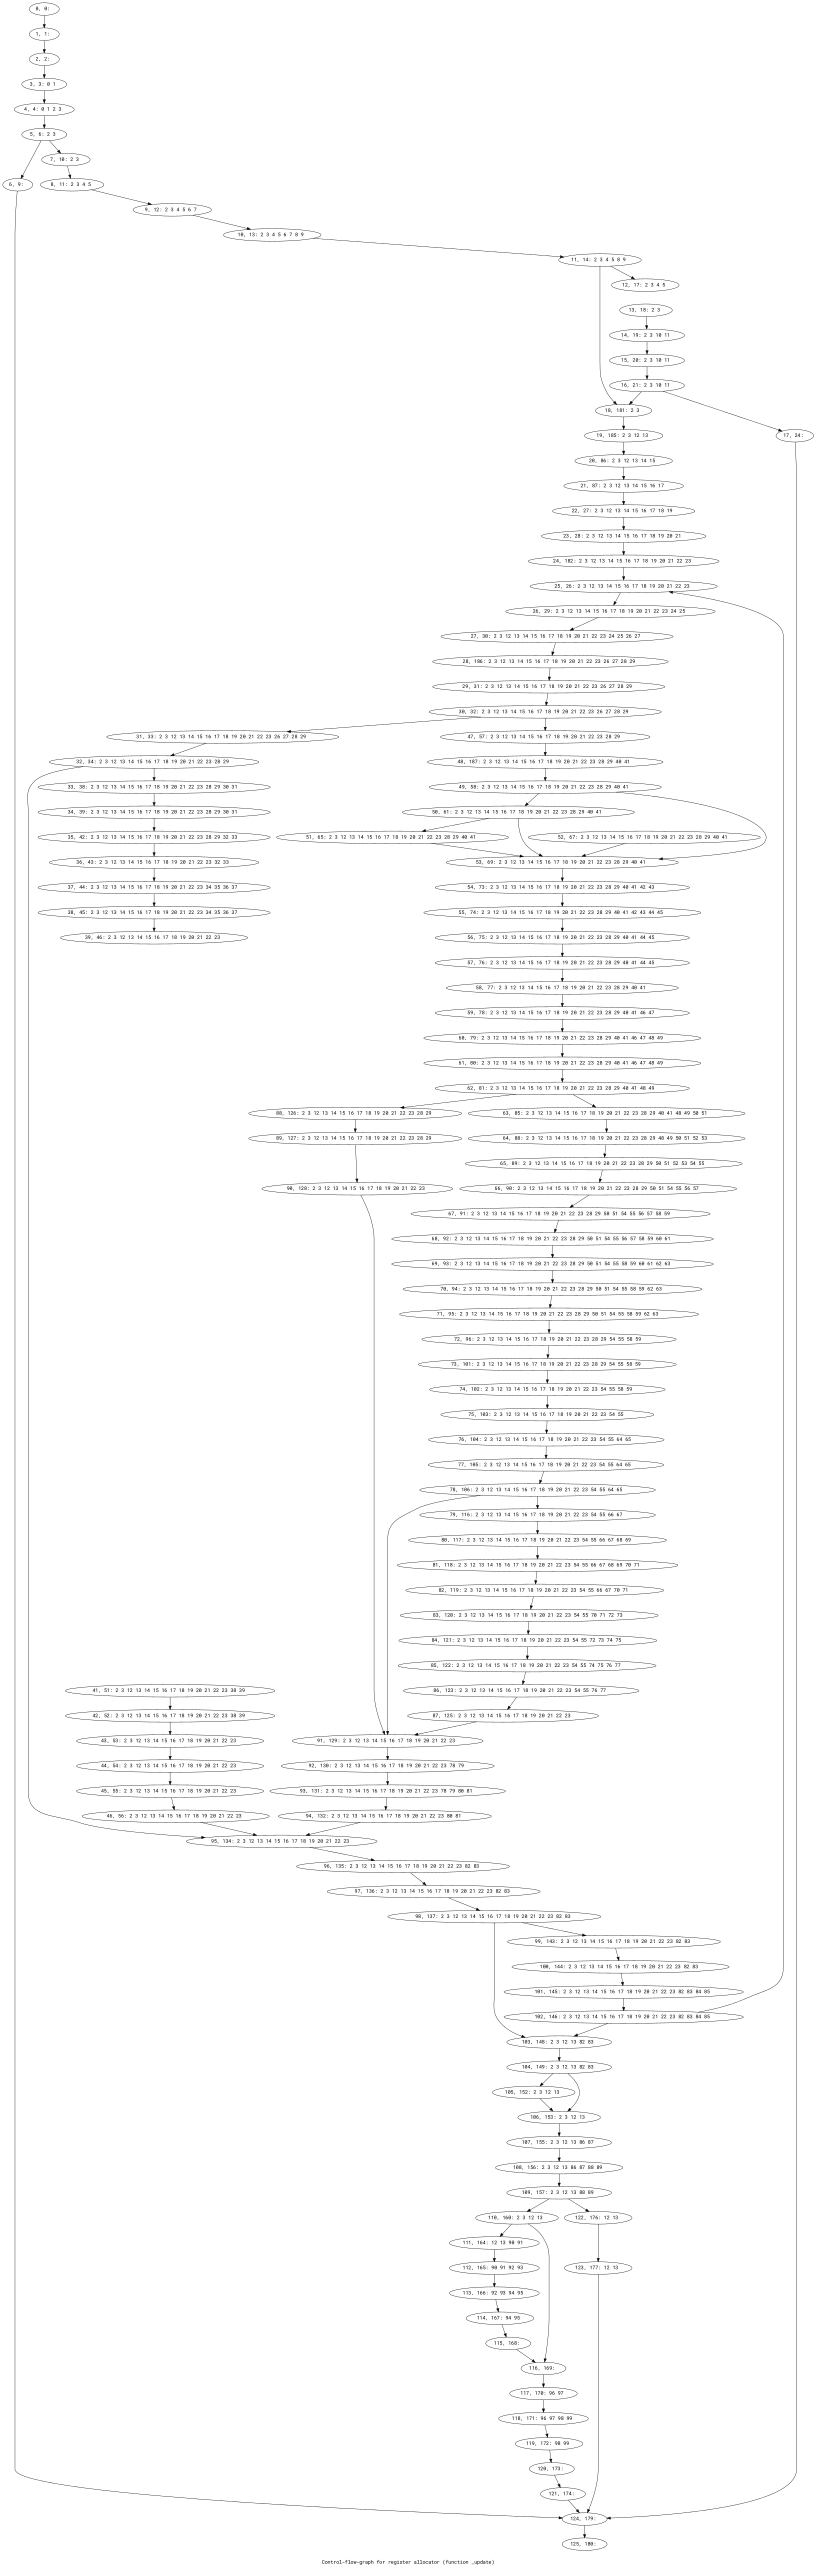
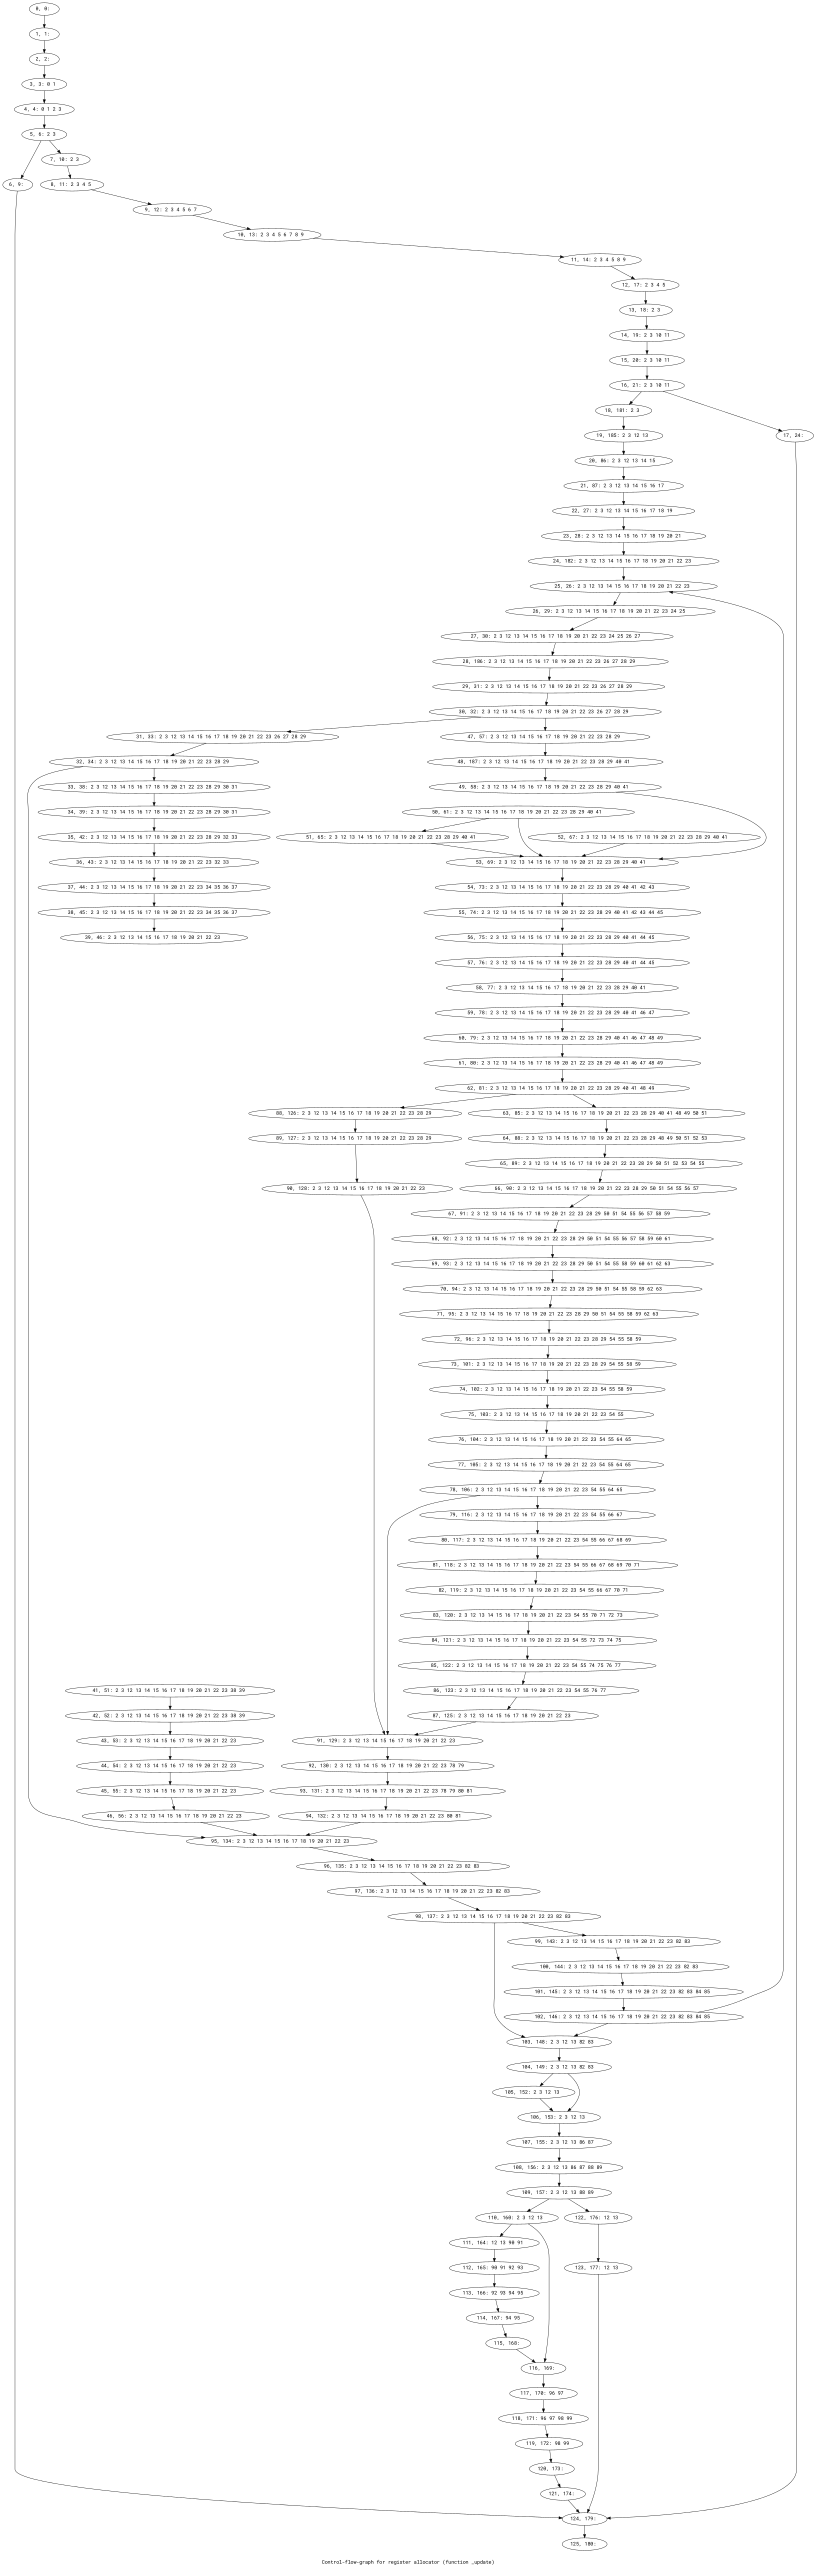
edge "12, 17: 2 3 4 5" -> "13, 18: 2 3": added
edge "11, 14: 2 3 4 5 8 9" -> "18, 181: 2 3": removed
edge "49, 58: 2 3 12 13 14 15 16 17 18 19 20 21 22 23 28 29 40 41" -> "50, 61: 2 3 12 13 14 15 16 17 18 19 20 21 22 23 28 29 40 41": removed
